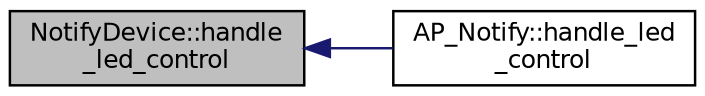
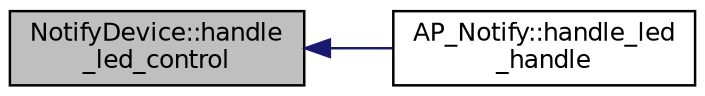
node "AP_Notify::handle_led _control": label "AP_Notify::handle_led _control" -> "AP_Notify::handle_led _handle"
